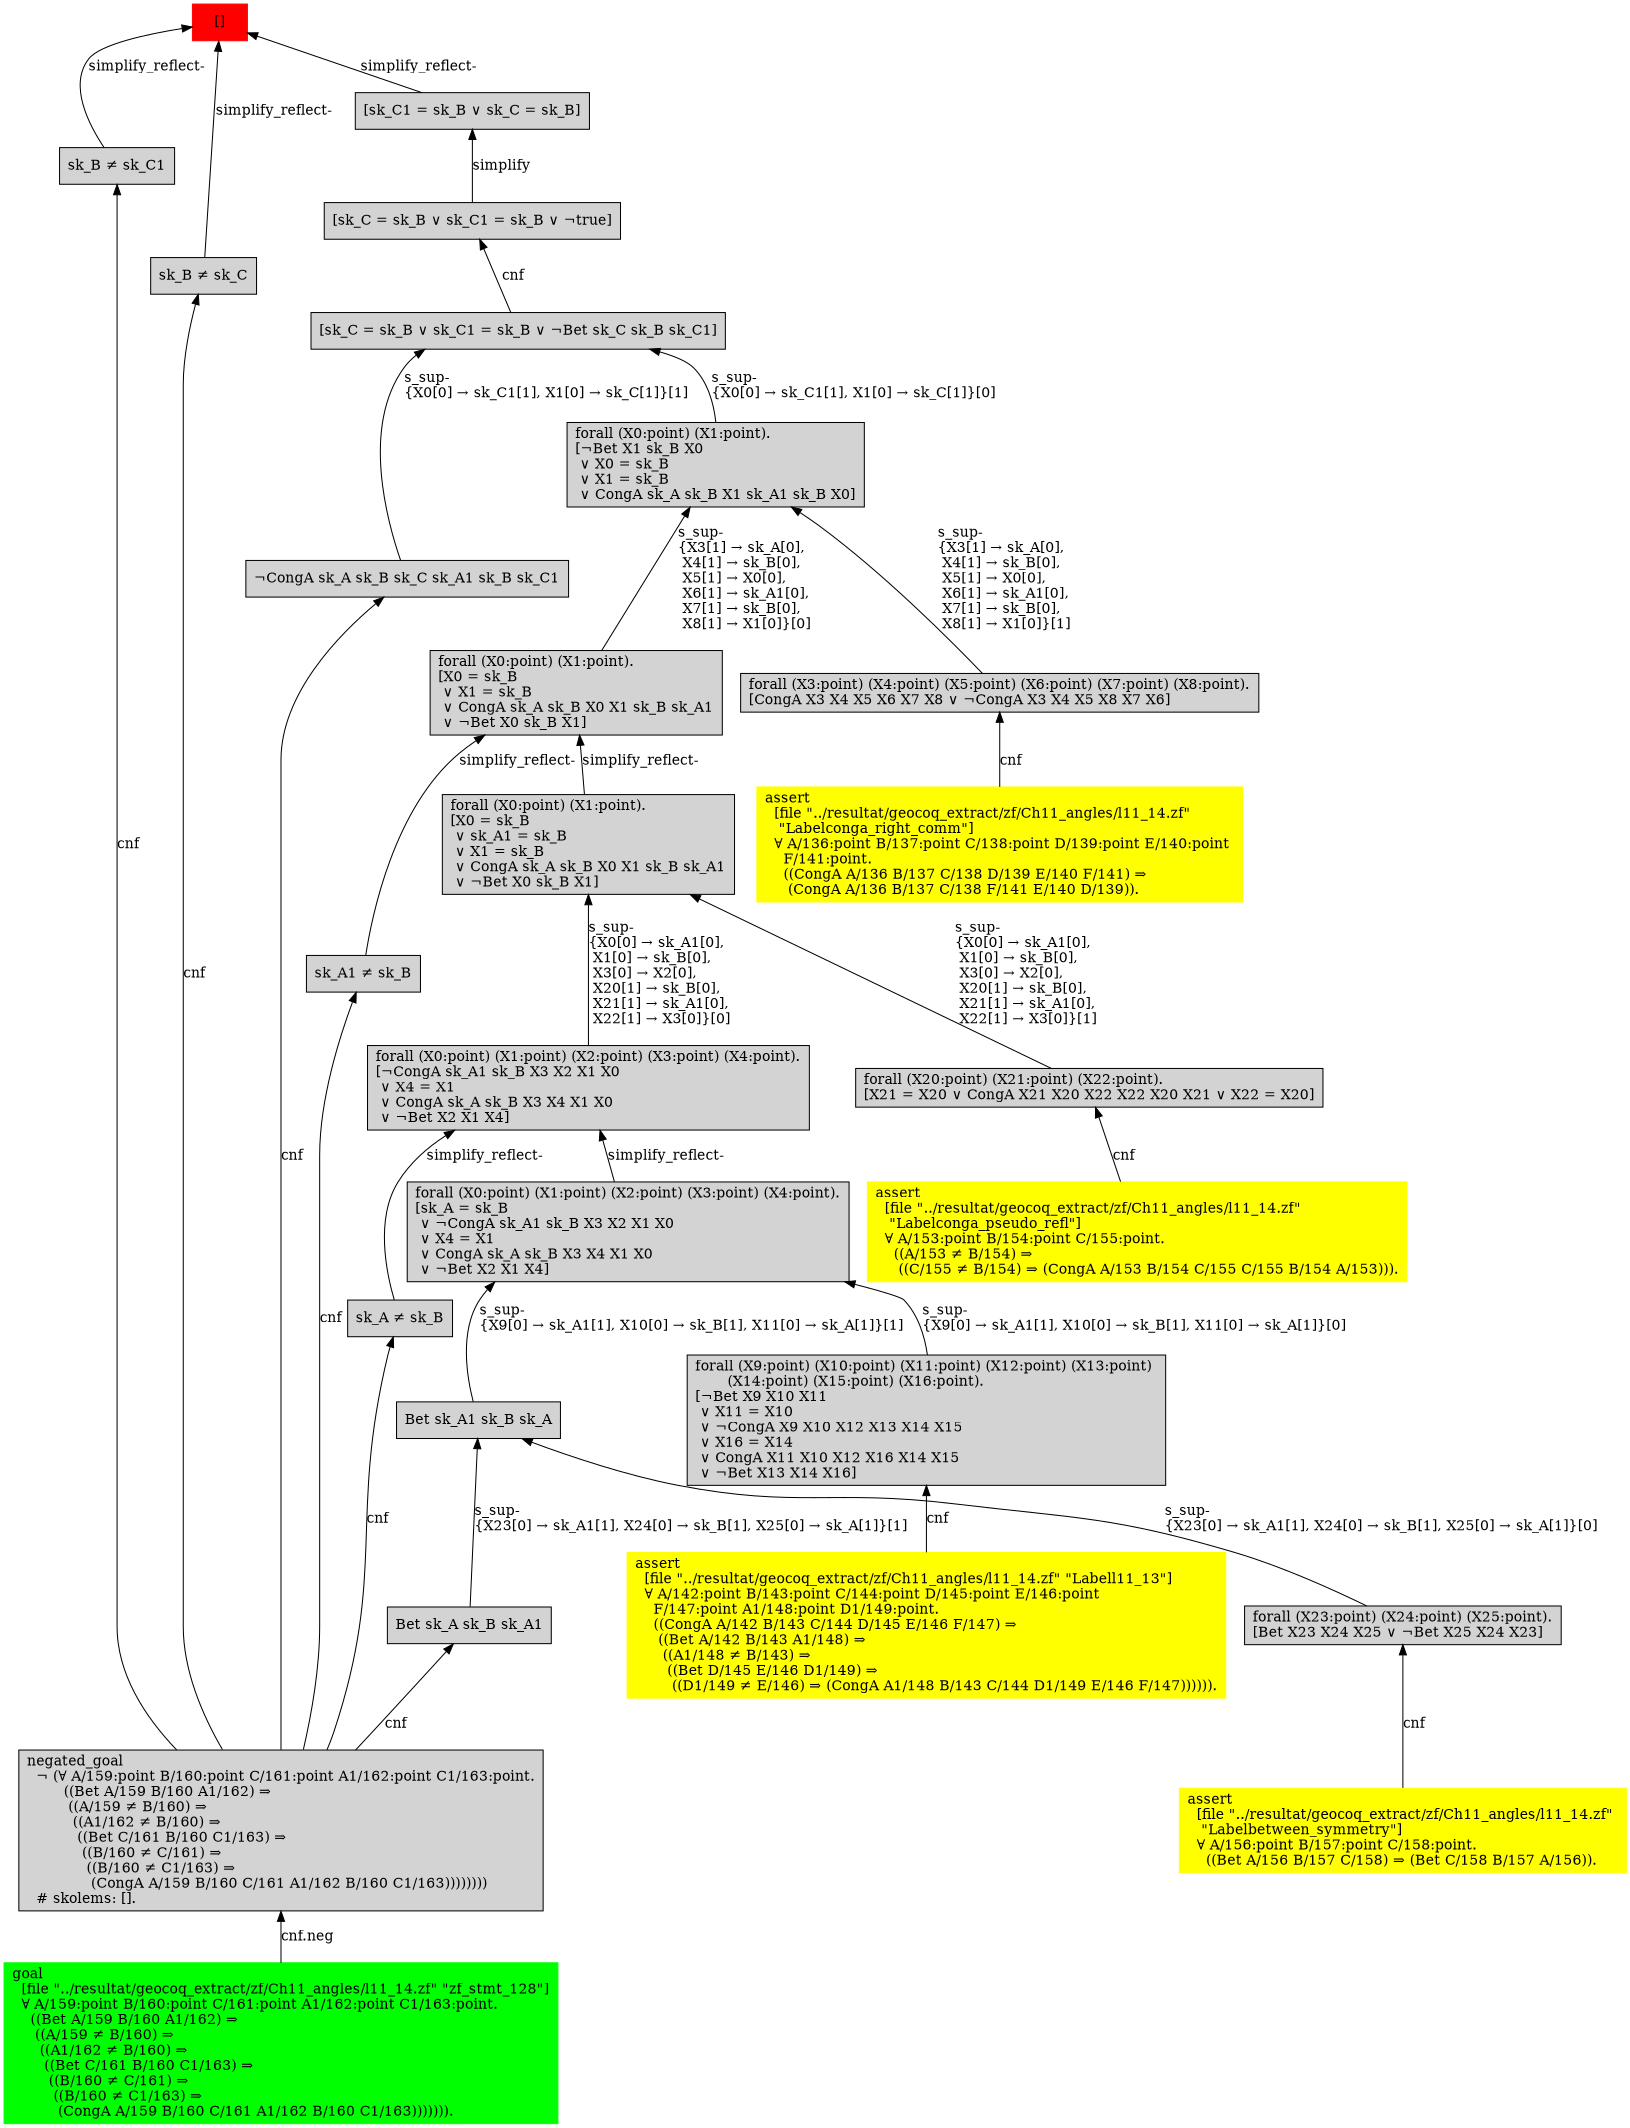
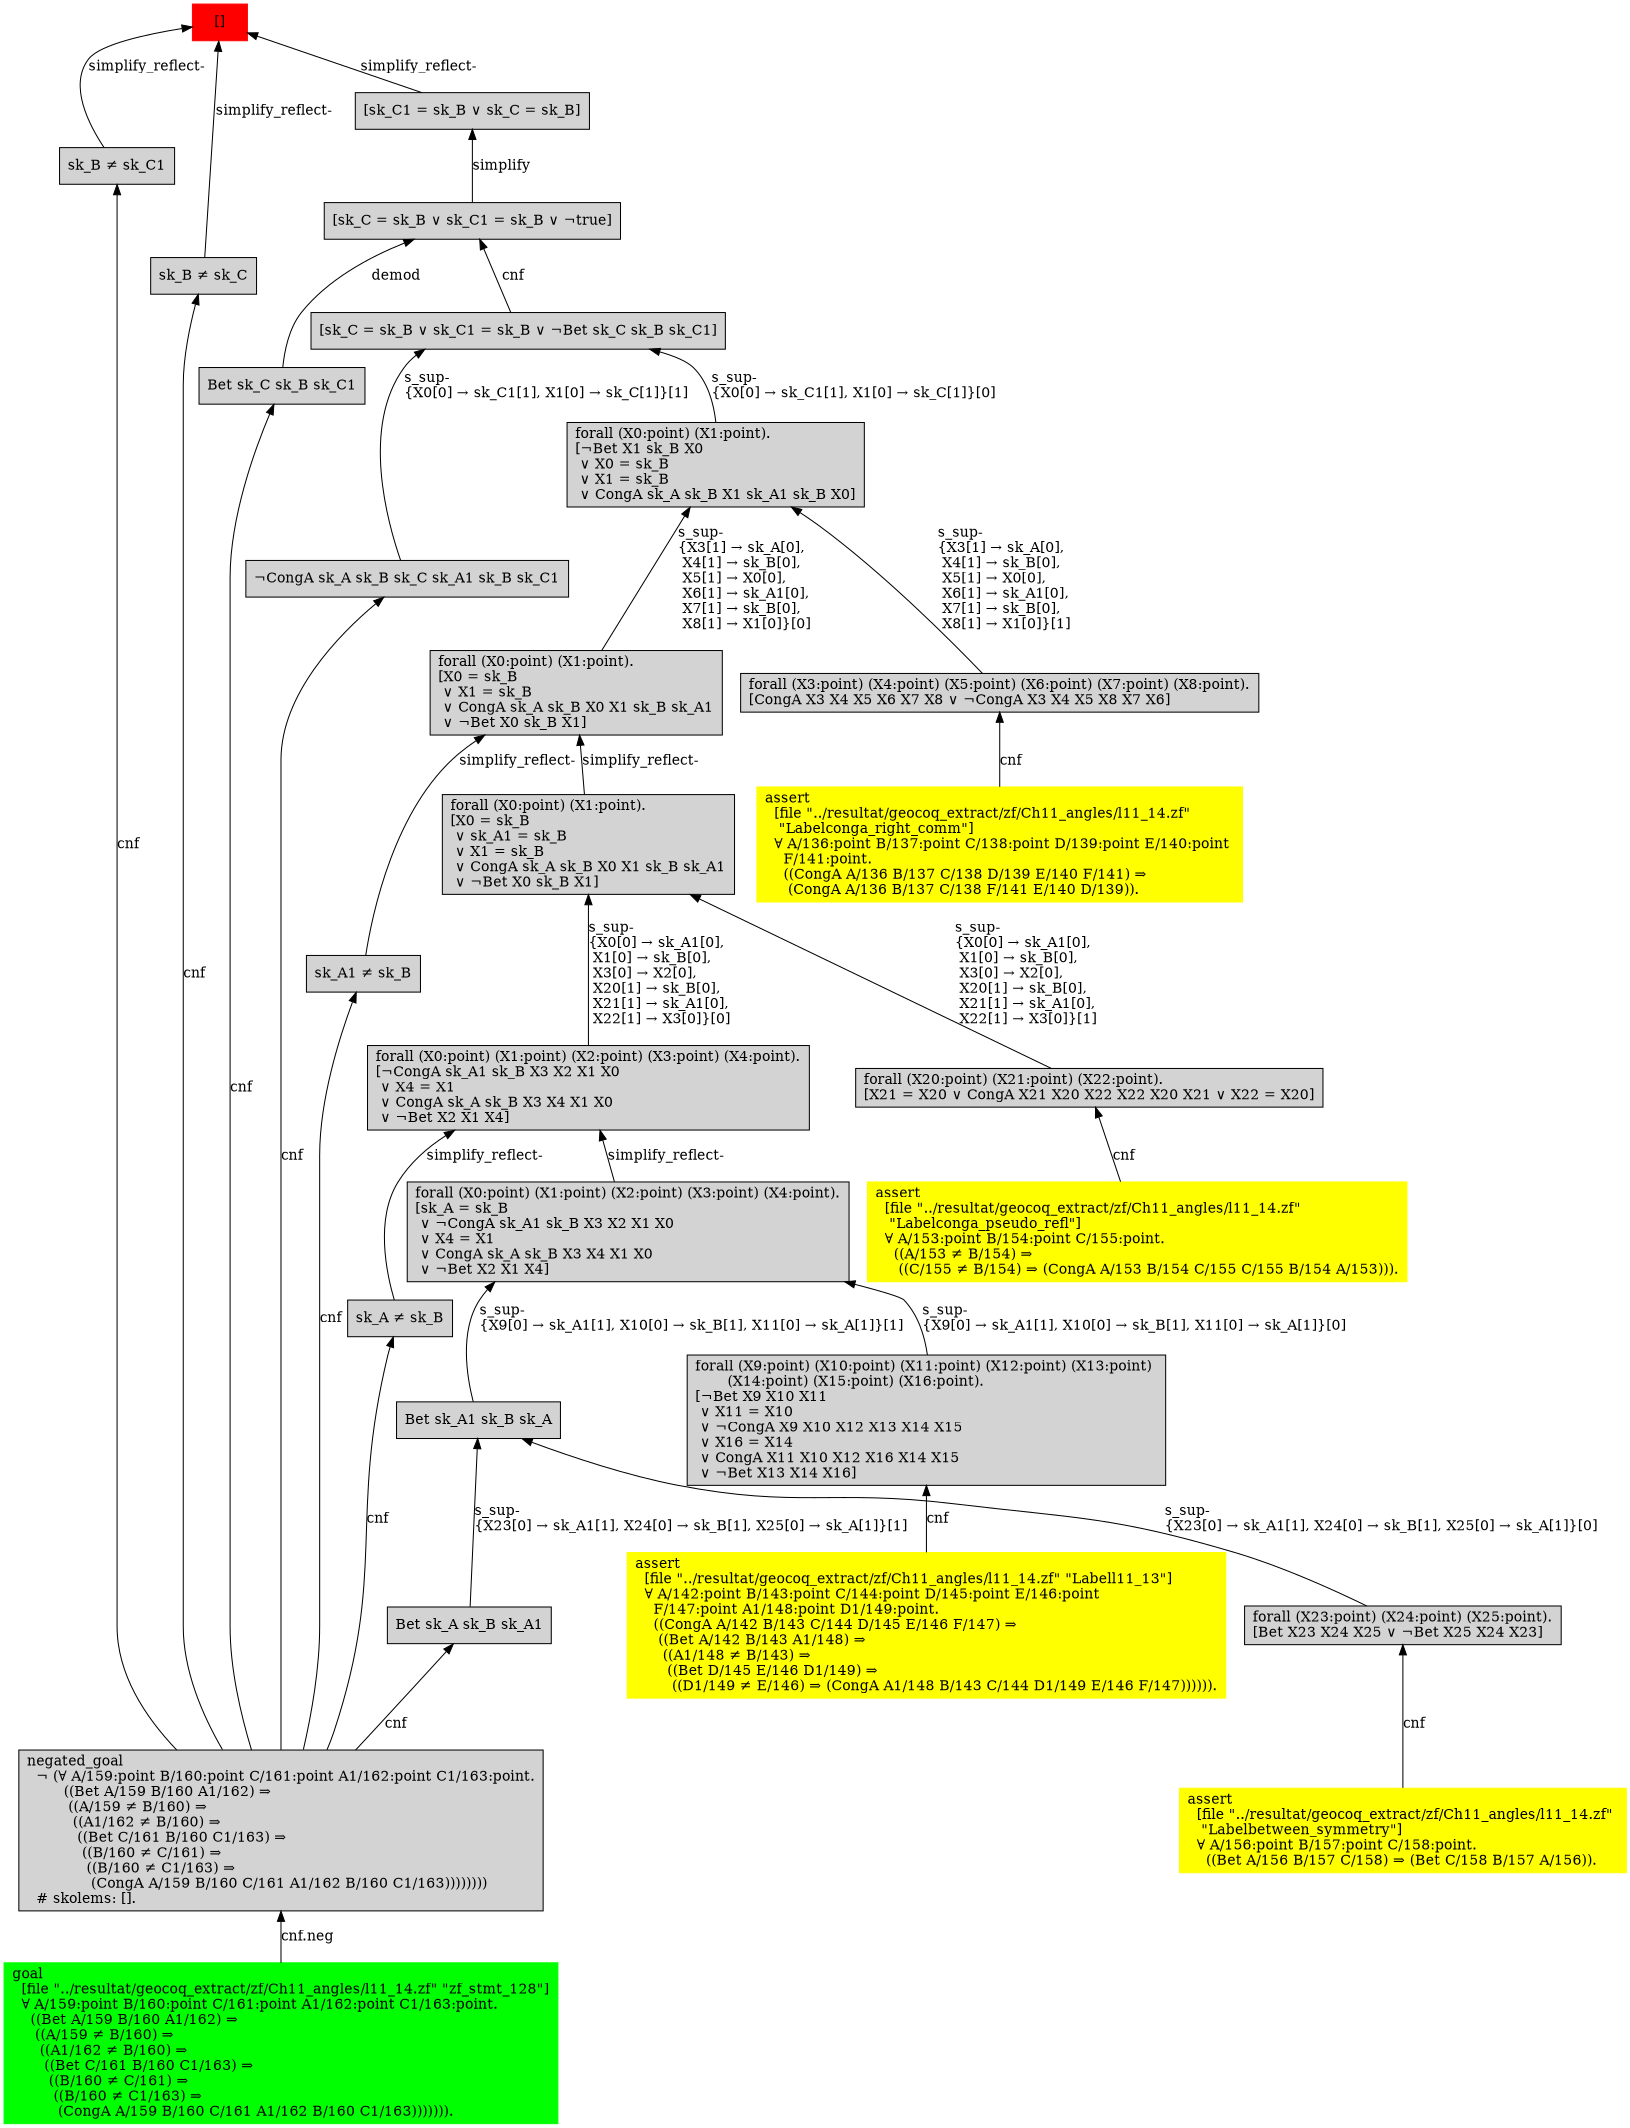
node "Bet sk_C sk_B sk_C1": added
